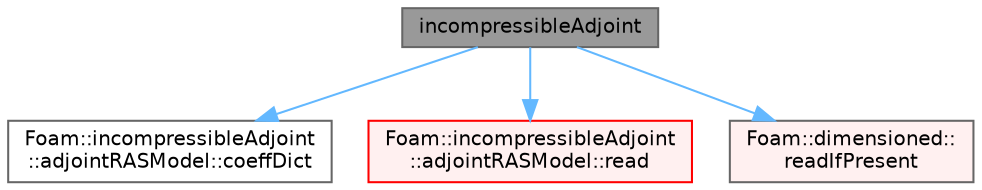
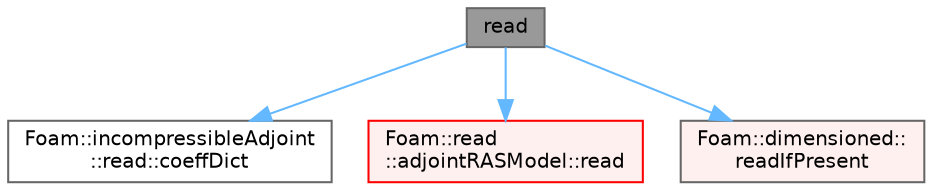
node "incompressibleAdjoint": label "incompressibleAdjoint" -> "read"
node "Foam::incompressibleAdjoint ::adjointRASModel::coeffDict": label "Foam::incompressibleAdjoint ::adjointRASModel::coeffDict" -> "Foam::incompressibleAdjoint ::read::coeffDict"
node "Foam::incompressibleAdjoint ::adjointRASModel::read": label "Foam::incompressibleAdjoint ::adjointRASModel::read" -> "Foam::read ::adjointRASModel::read"
